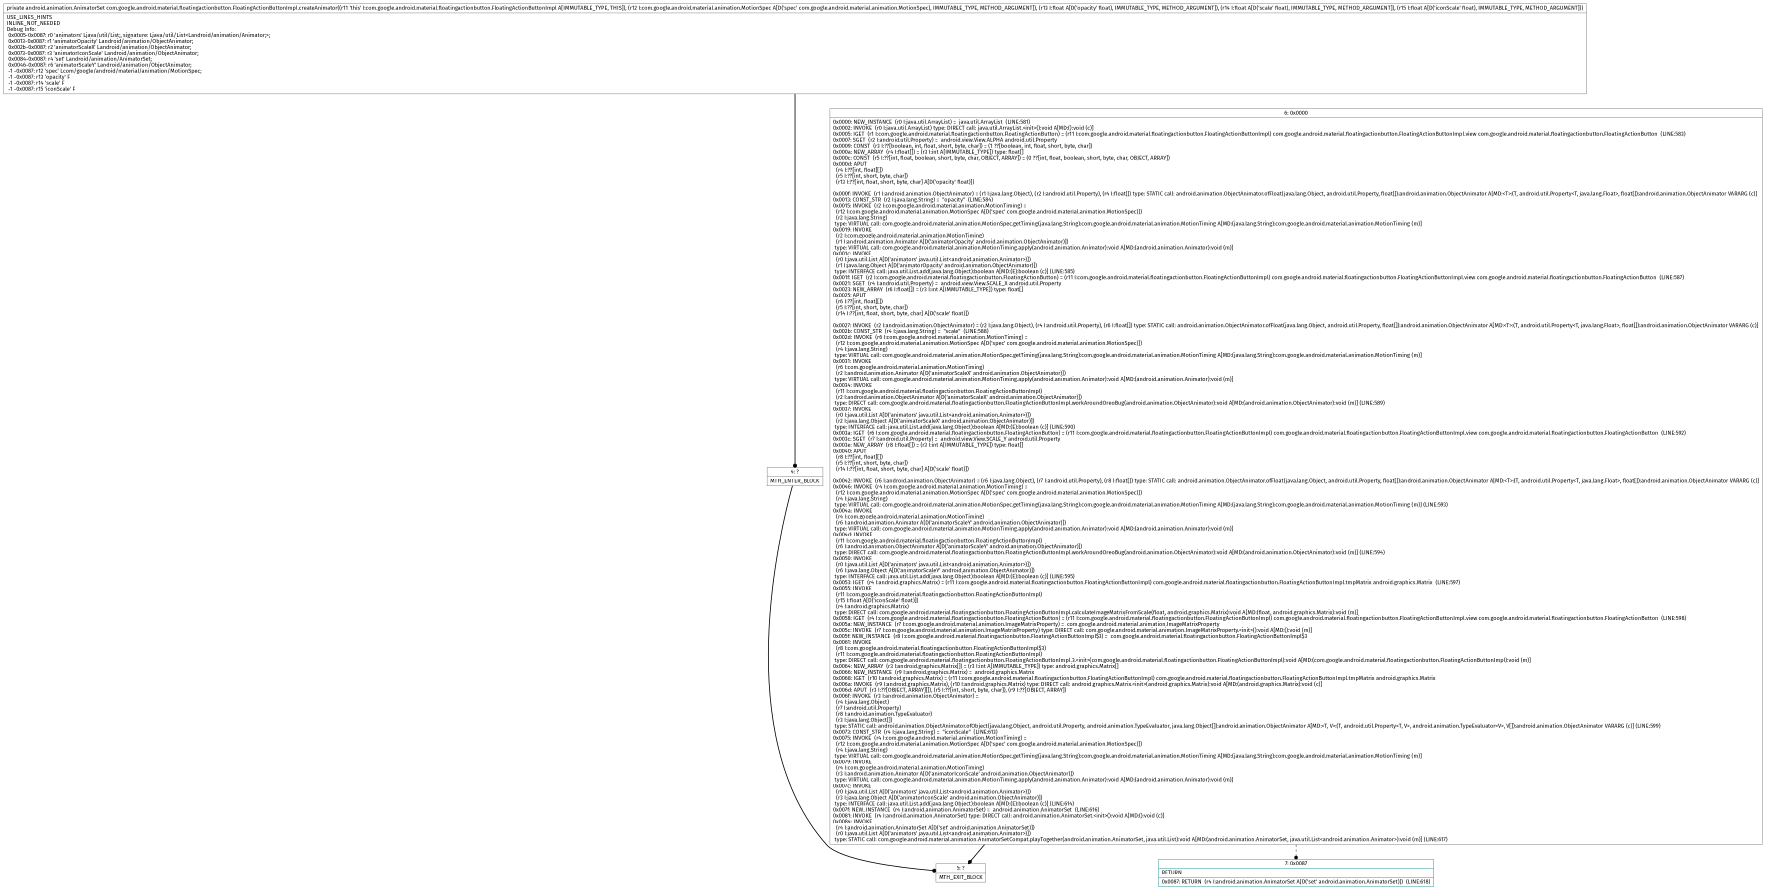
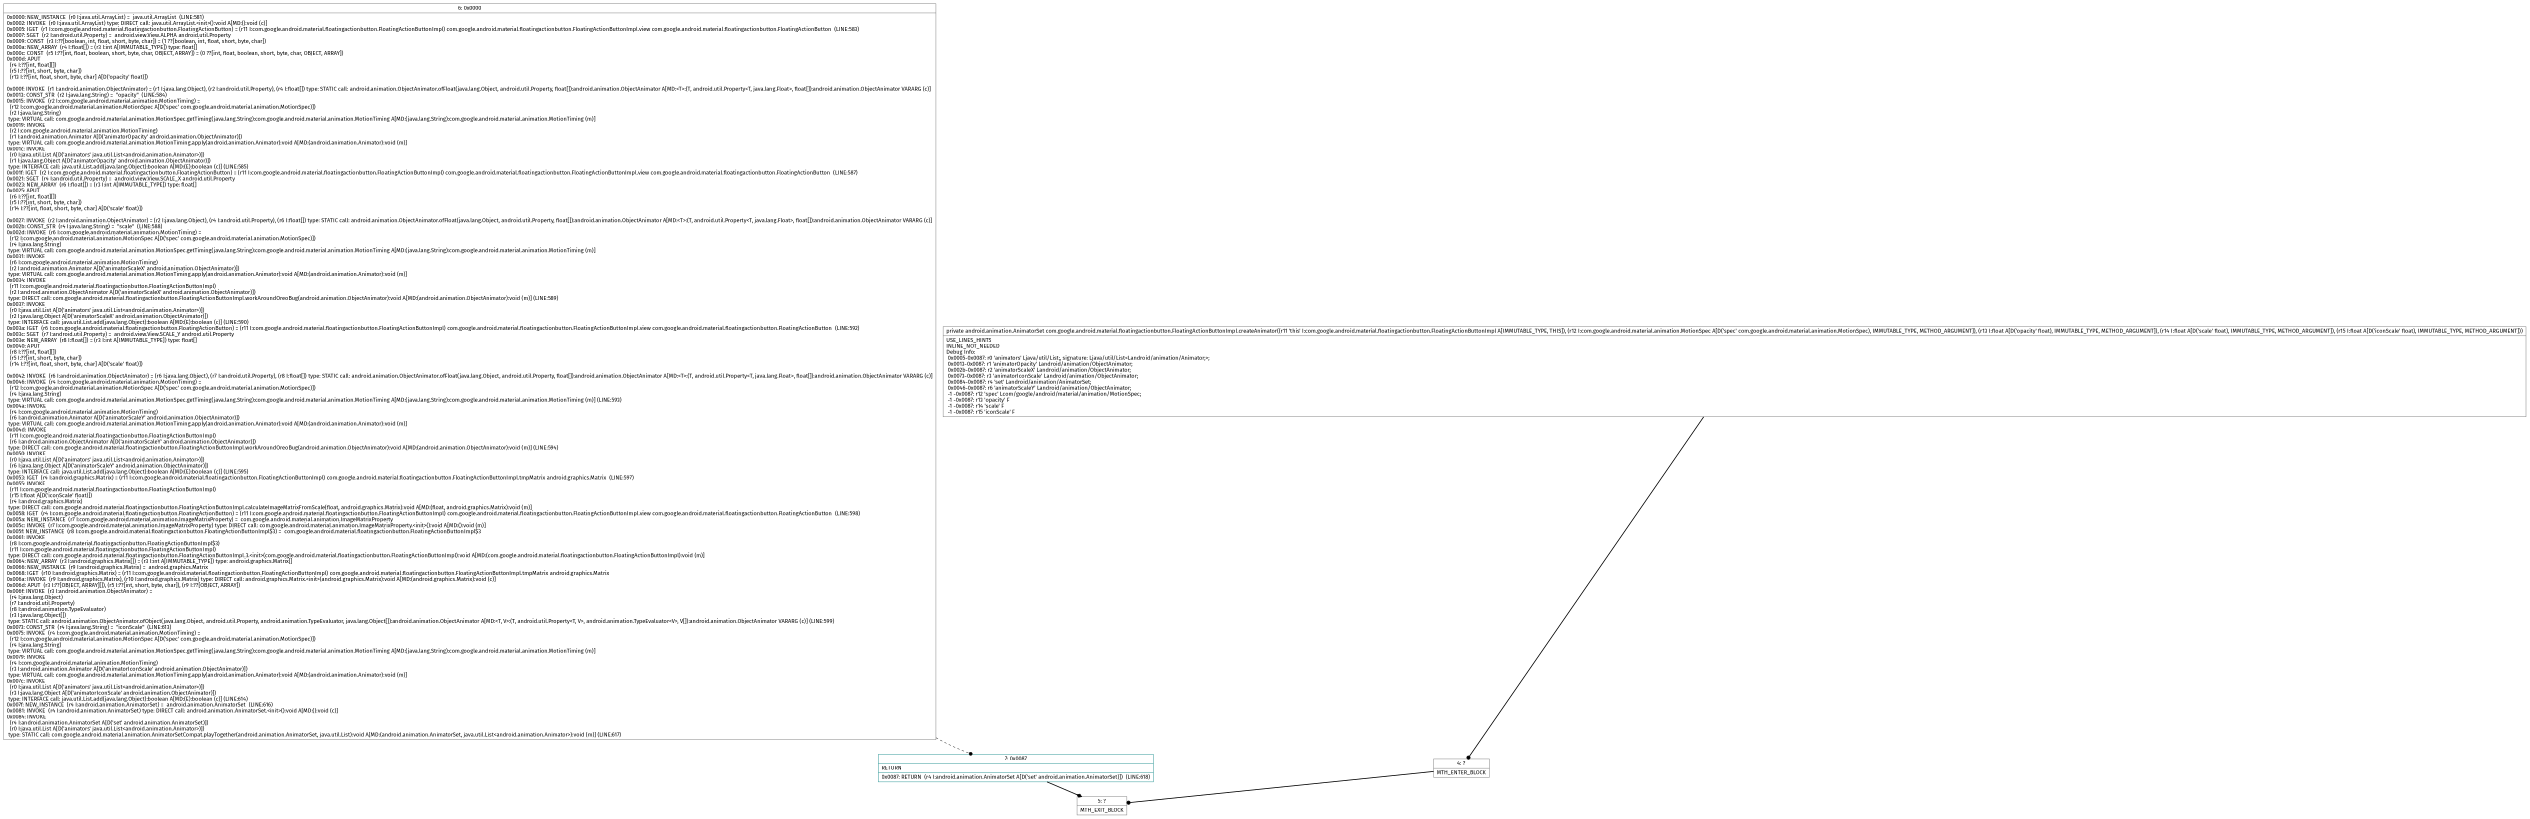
edge "6: 0x0000" -> "5: ?": now "7: 0x0087" -> "5: ?"
